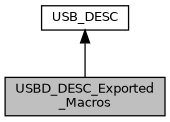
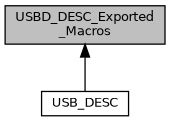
edge "USBD_DESC_Exported _Macros" -> "USB_DESC": reversed
